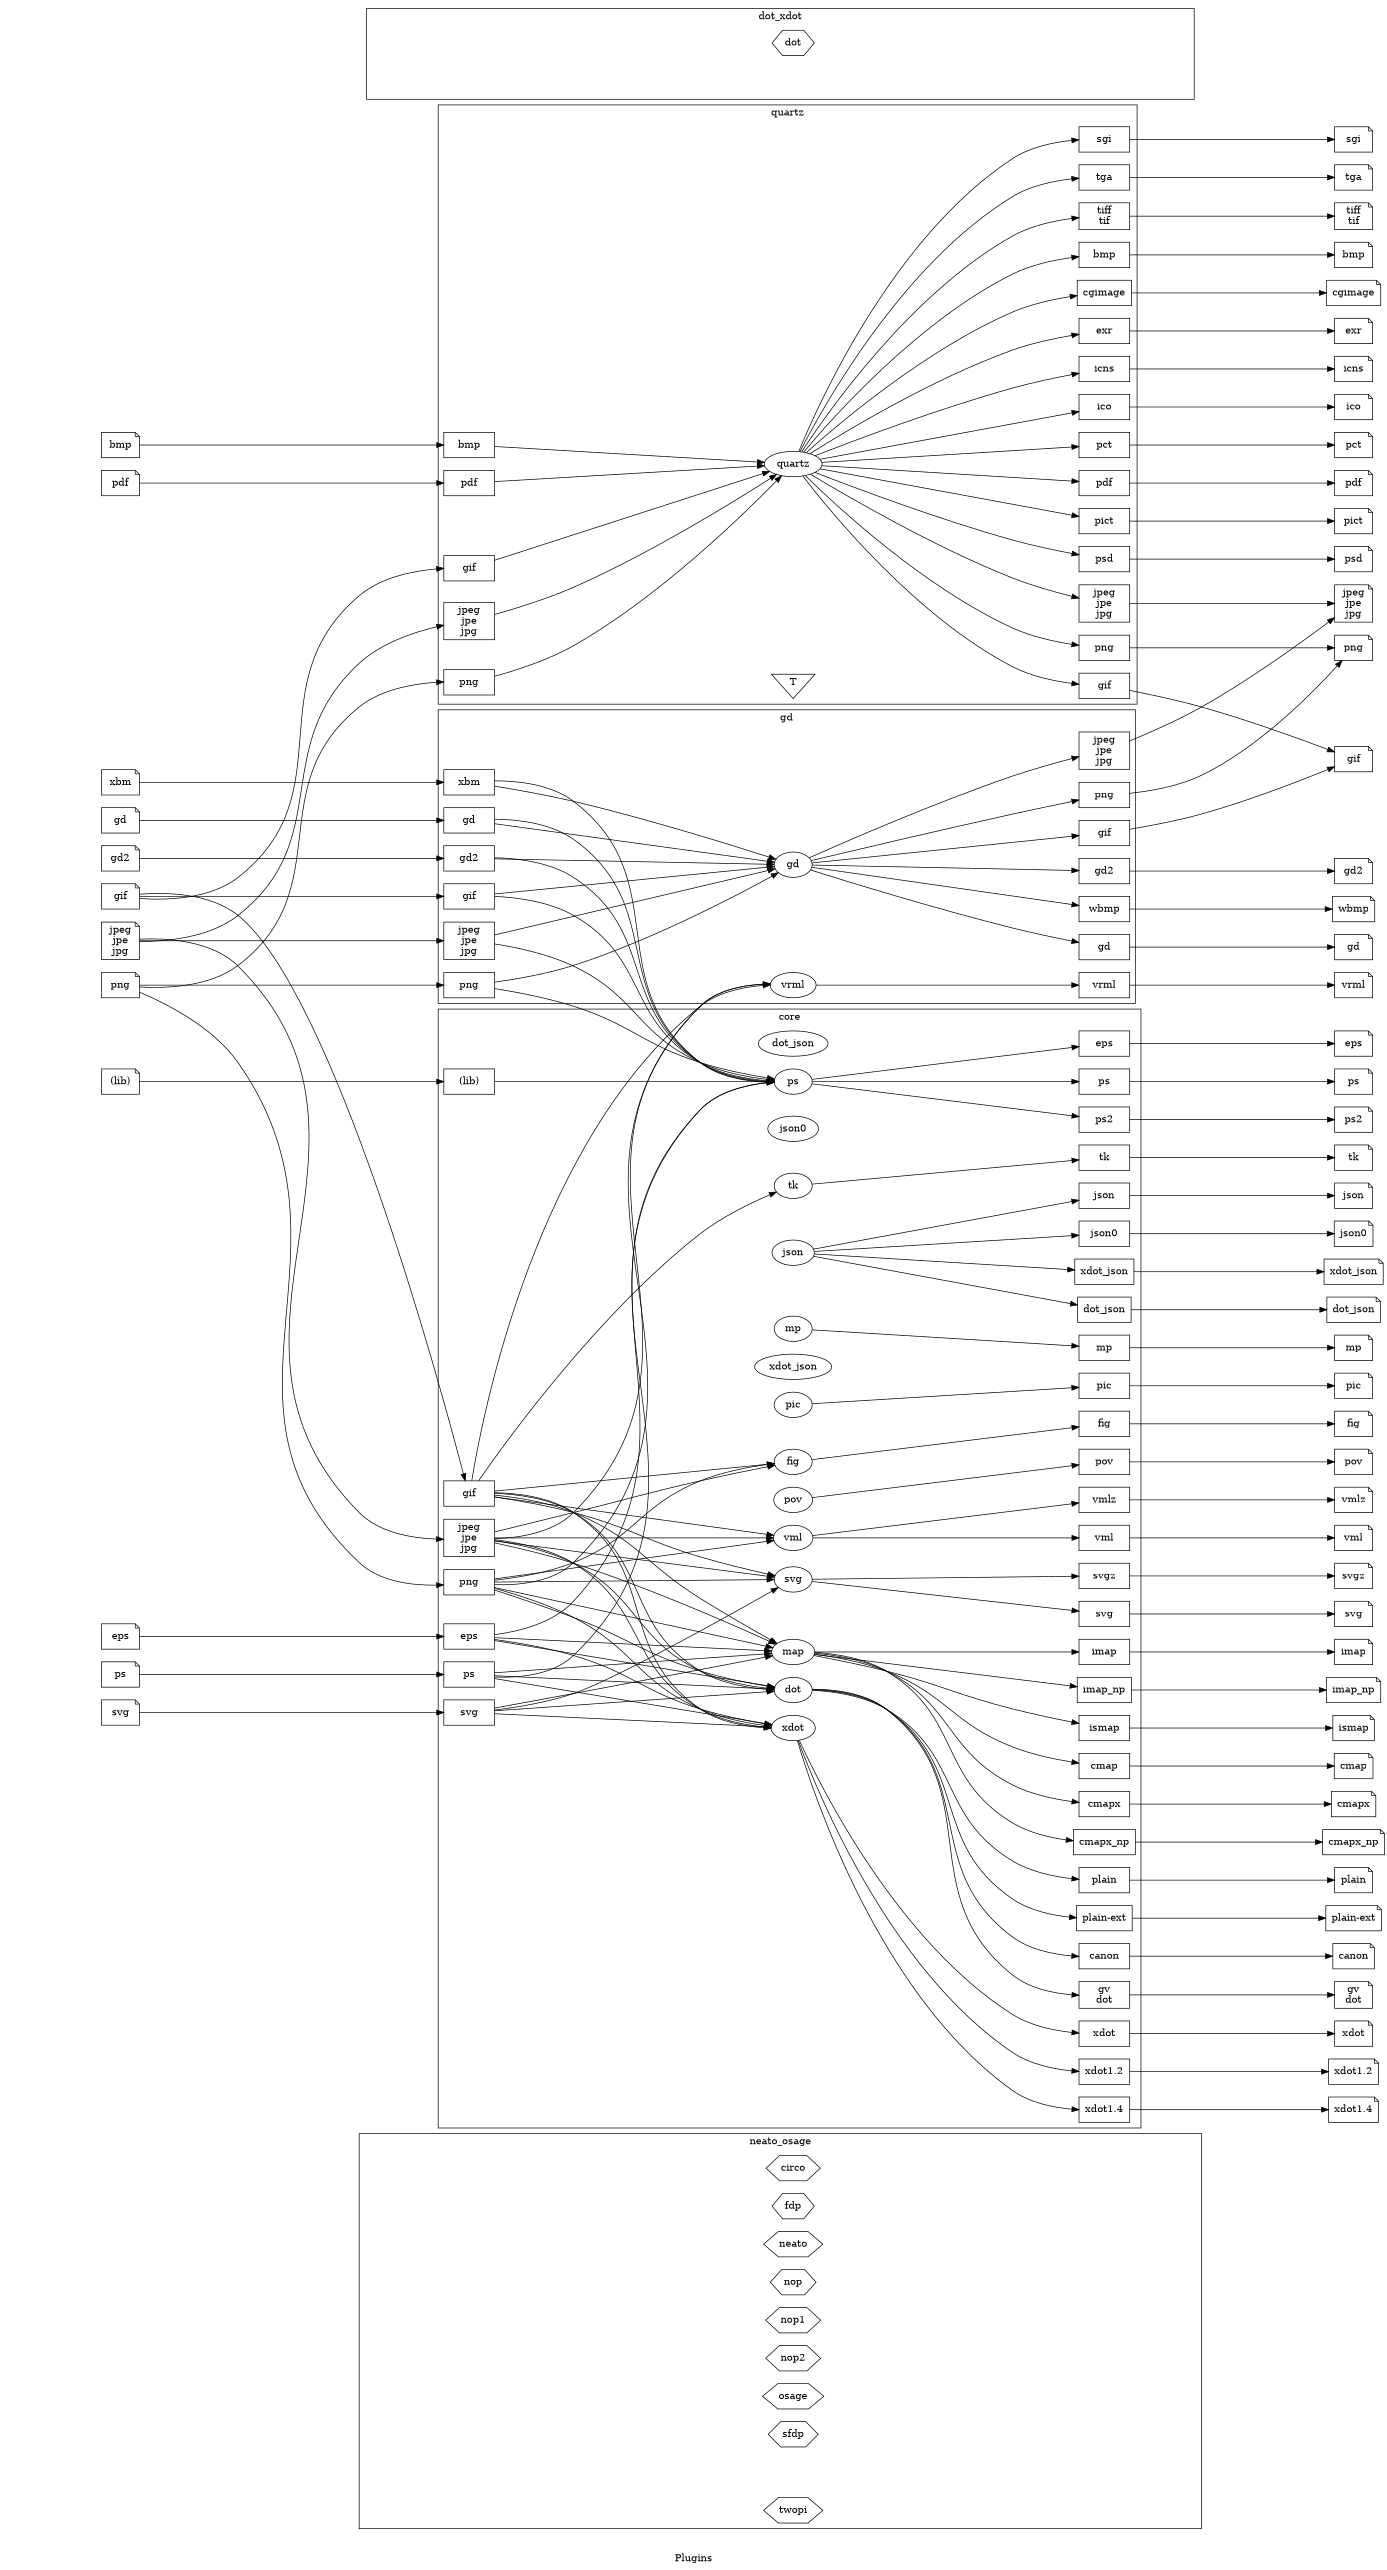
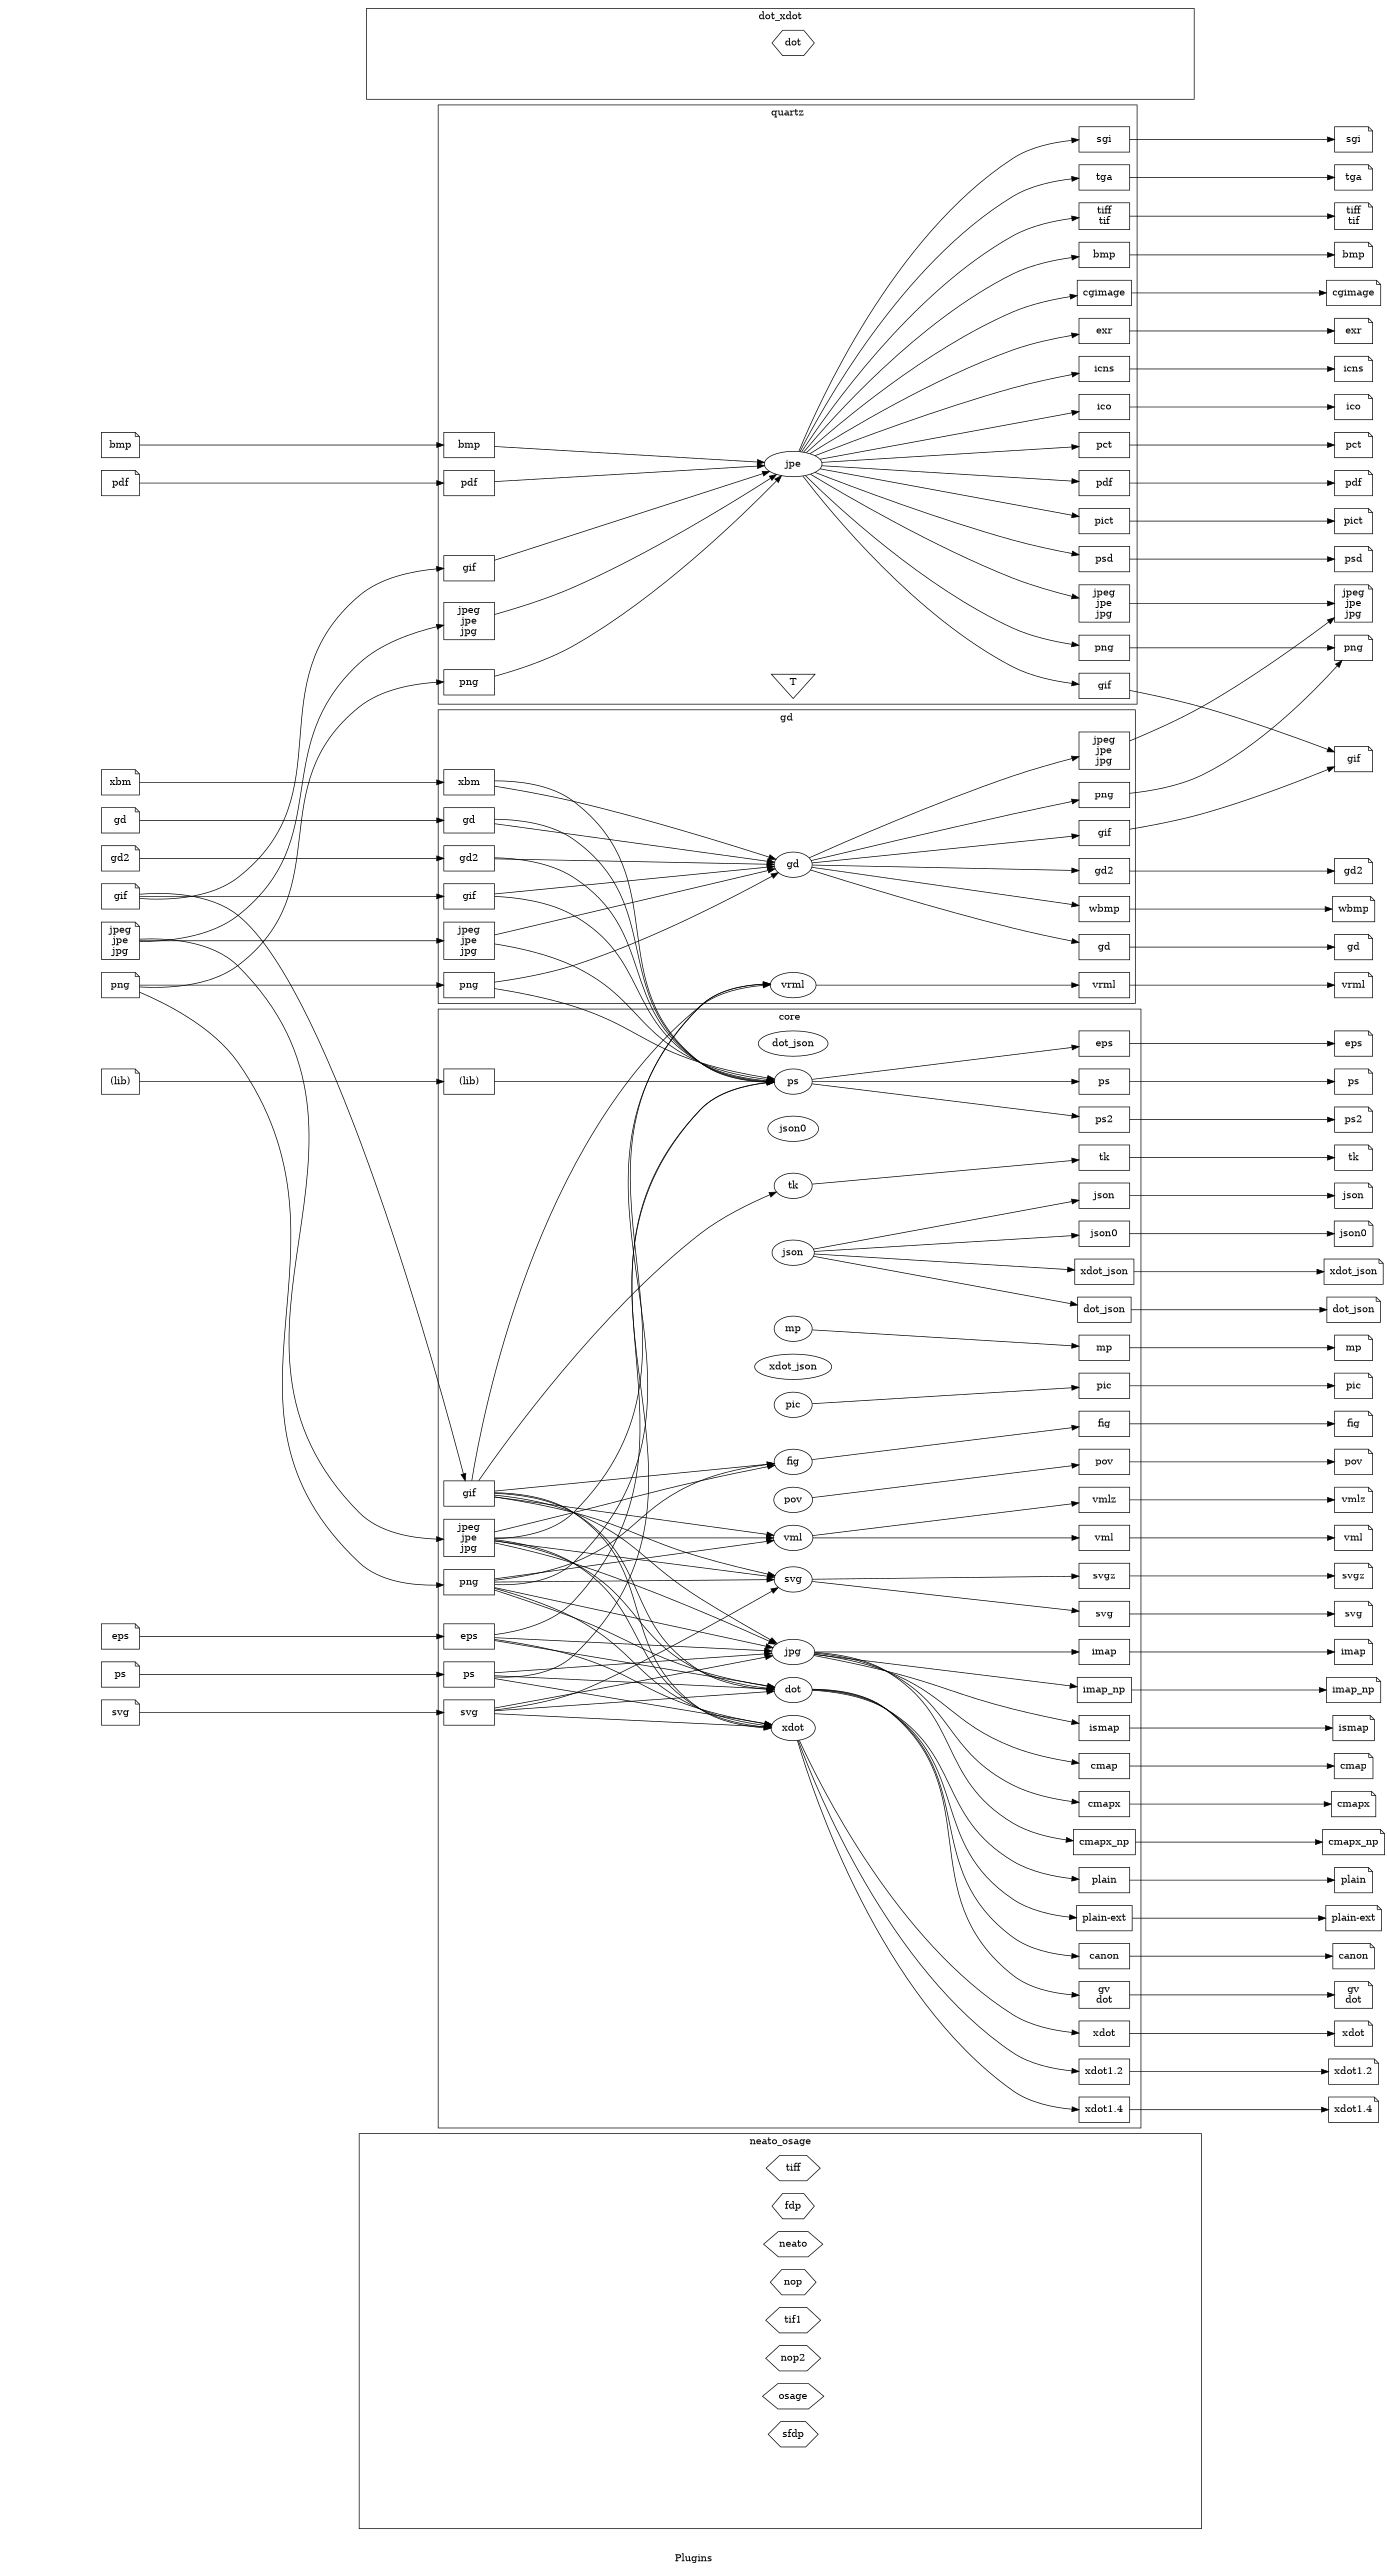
node "quartz": label "quartz" -> "jpe"
node "map": label "map" -> "jpg"
node "circo": label "circo" -> "tiff"
node "nop1": label "nop1" -> "tif1"
node "twopi": removed
